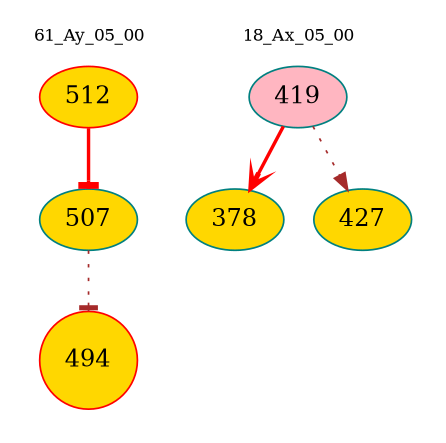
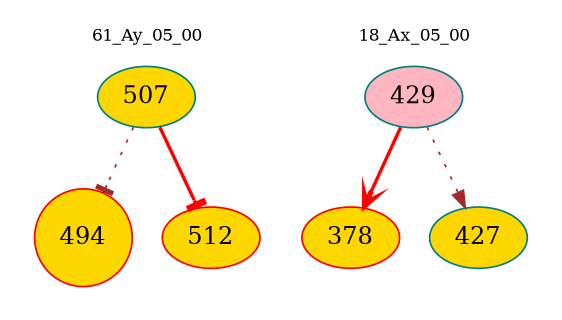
node "419": label "419" -> "429"
edge "512" -> "507": reversed
node "378": color teal -> red
